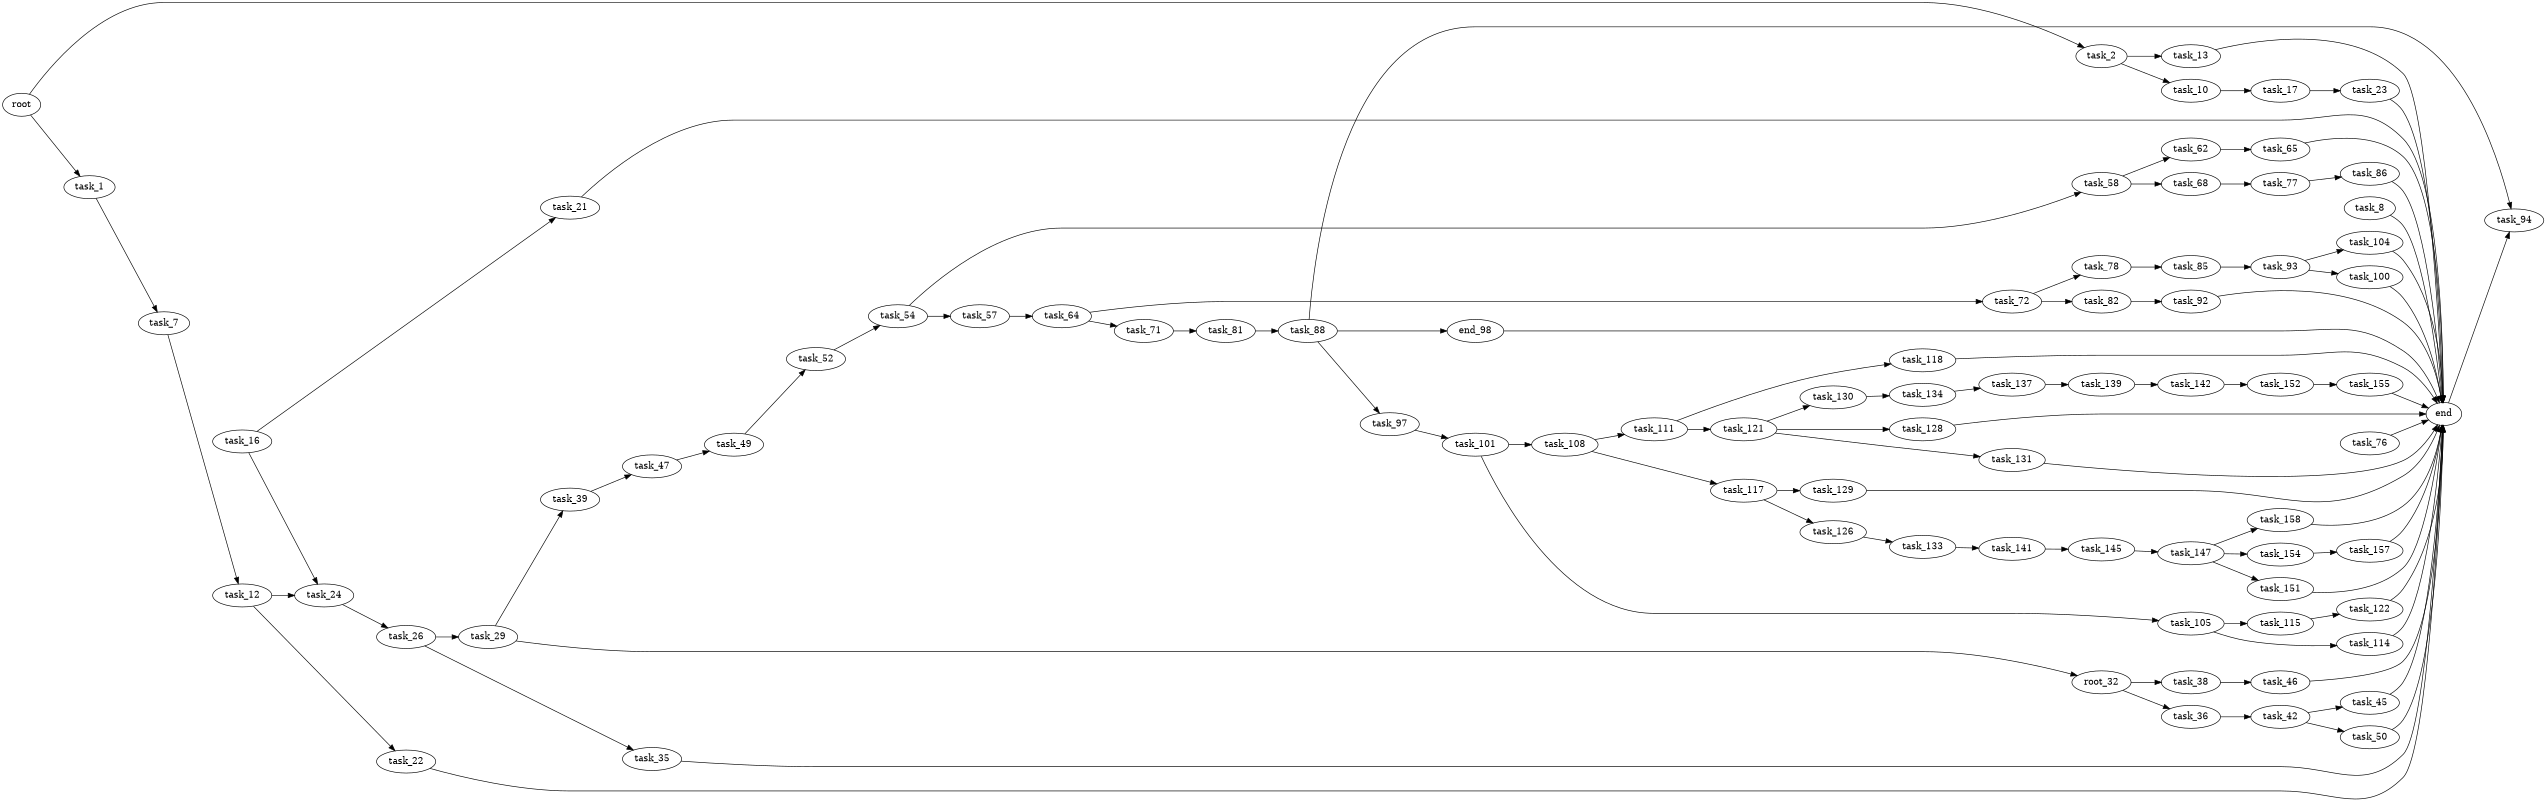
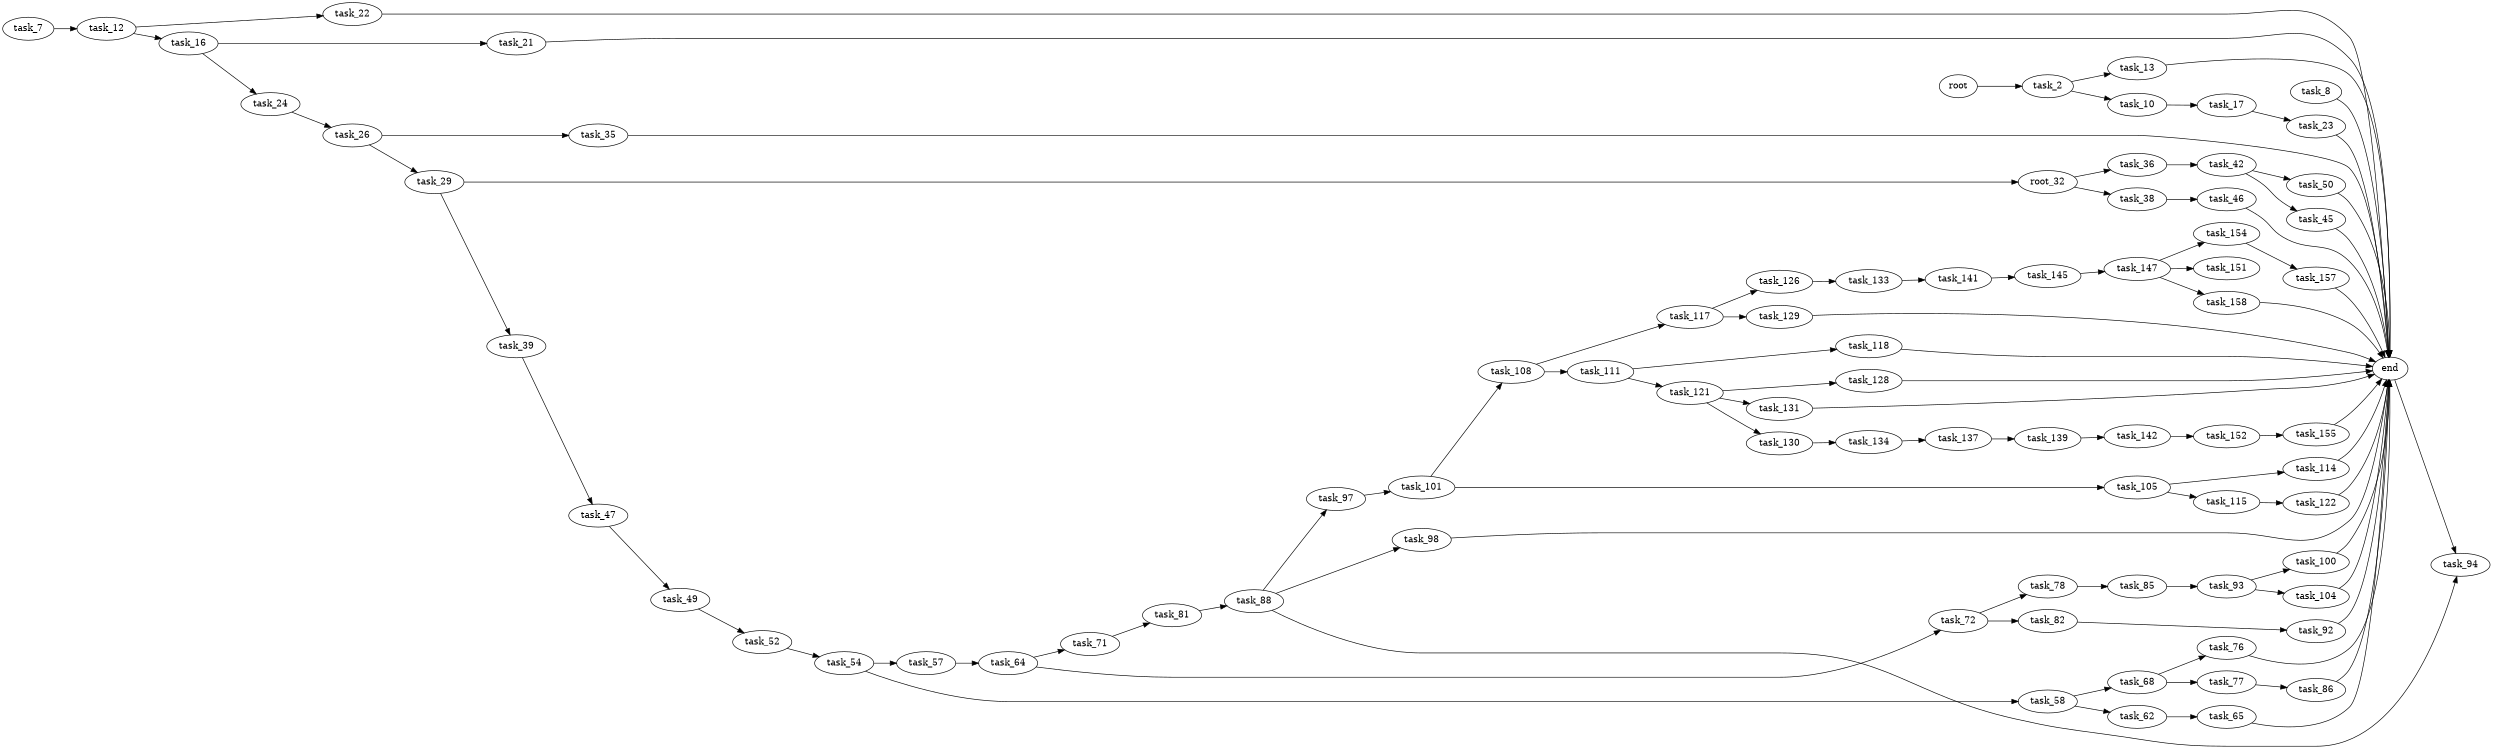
node "task_1": removed
node "end_98": label "end_98" -> "task_98"
edge "task_151" -> "end": removed
edge "task_12" -> "task_24": now "task_12" -> "task_16"
edge "task_68" -> "task_76": added
